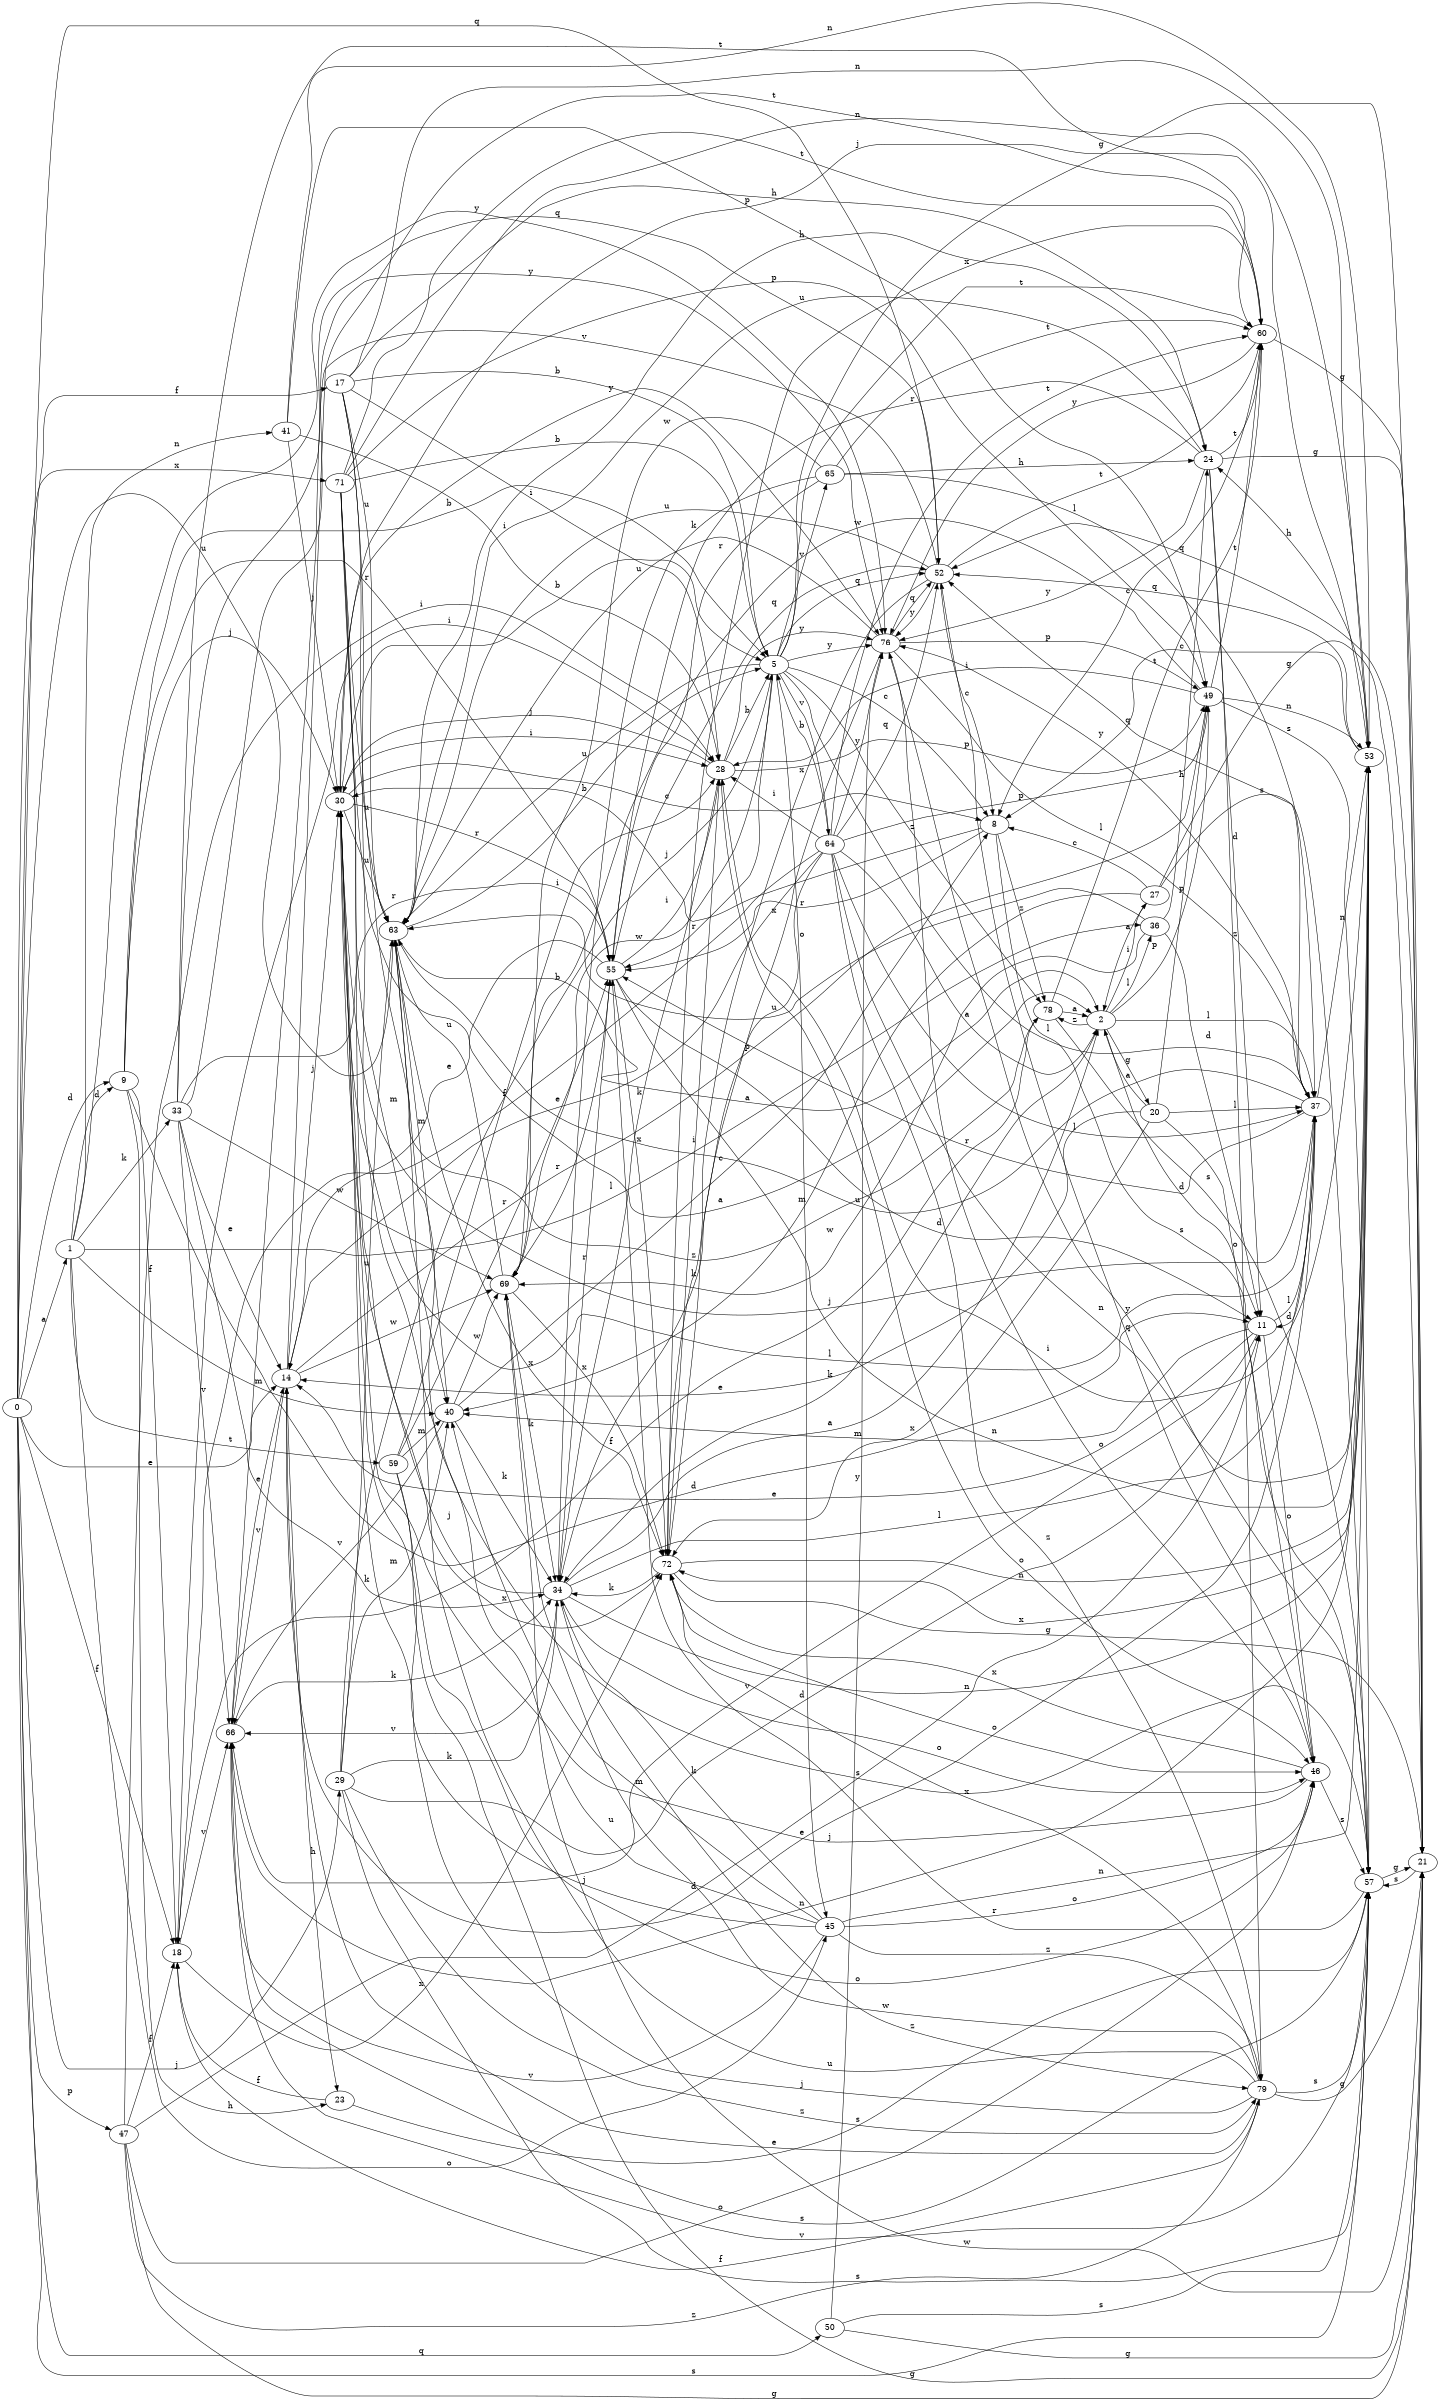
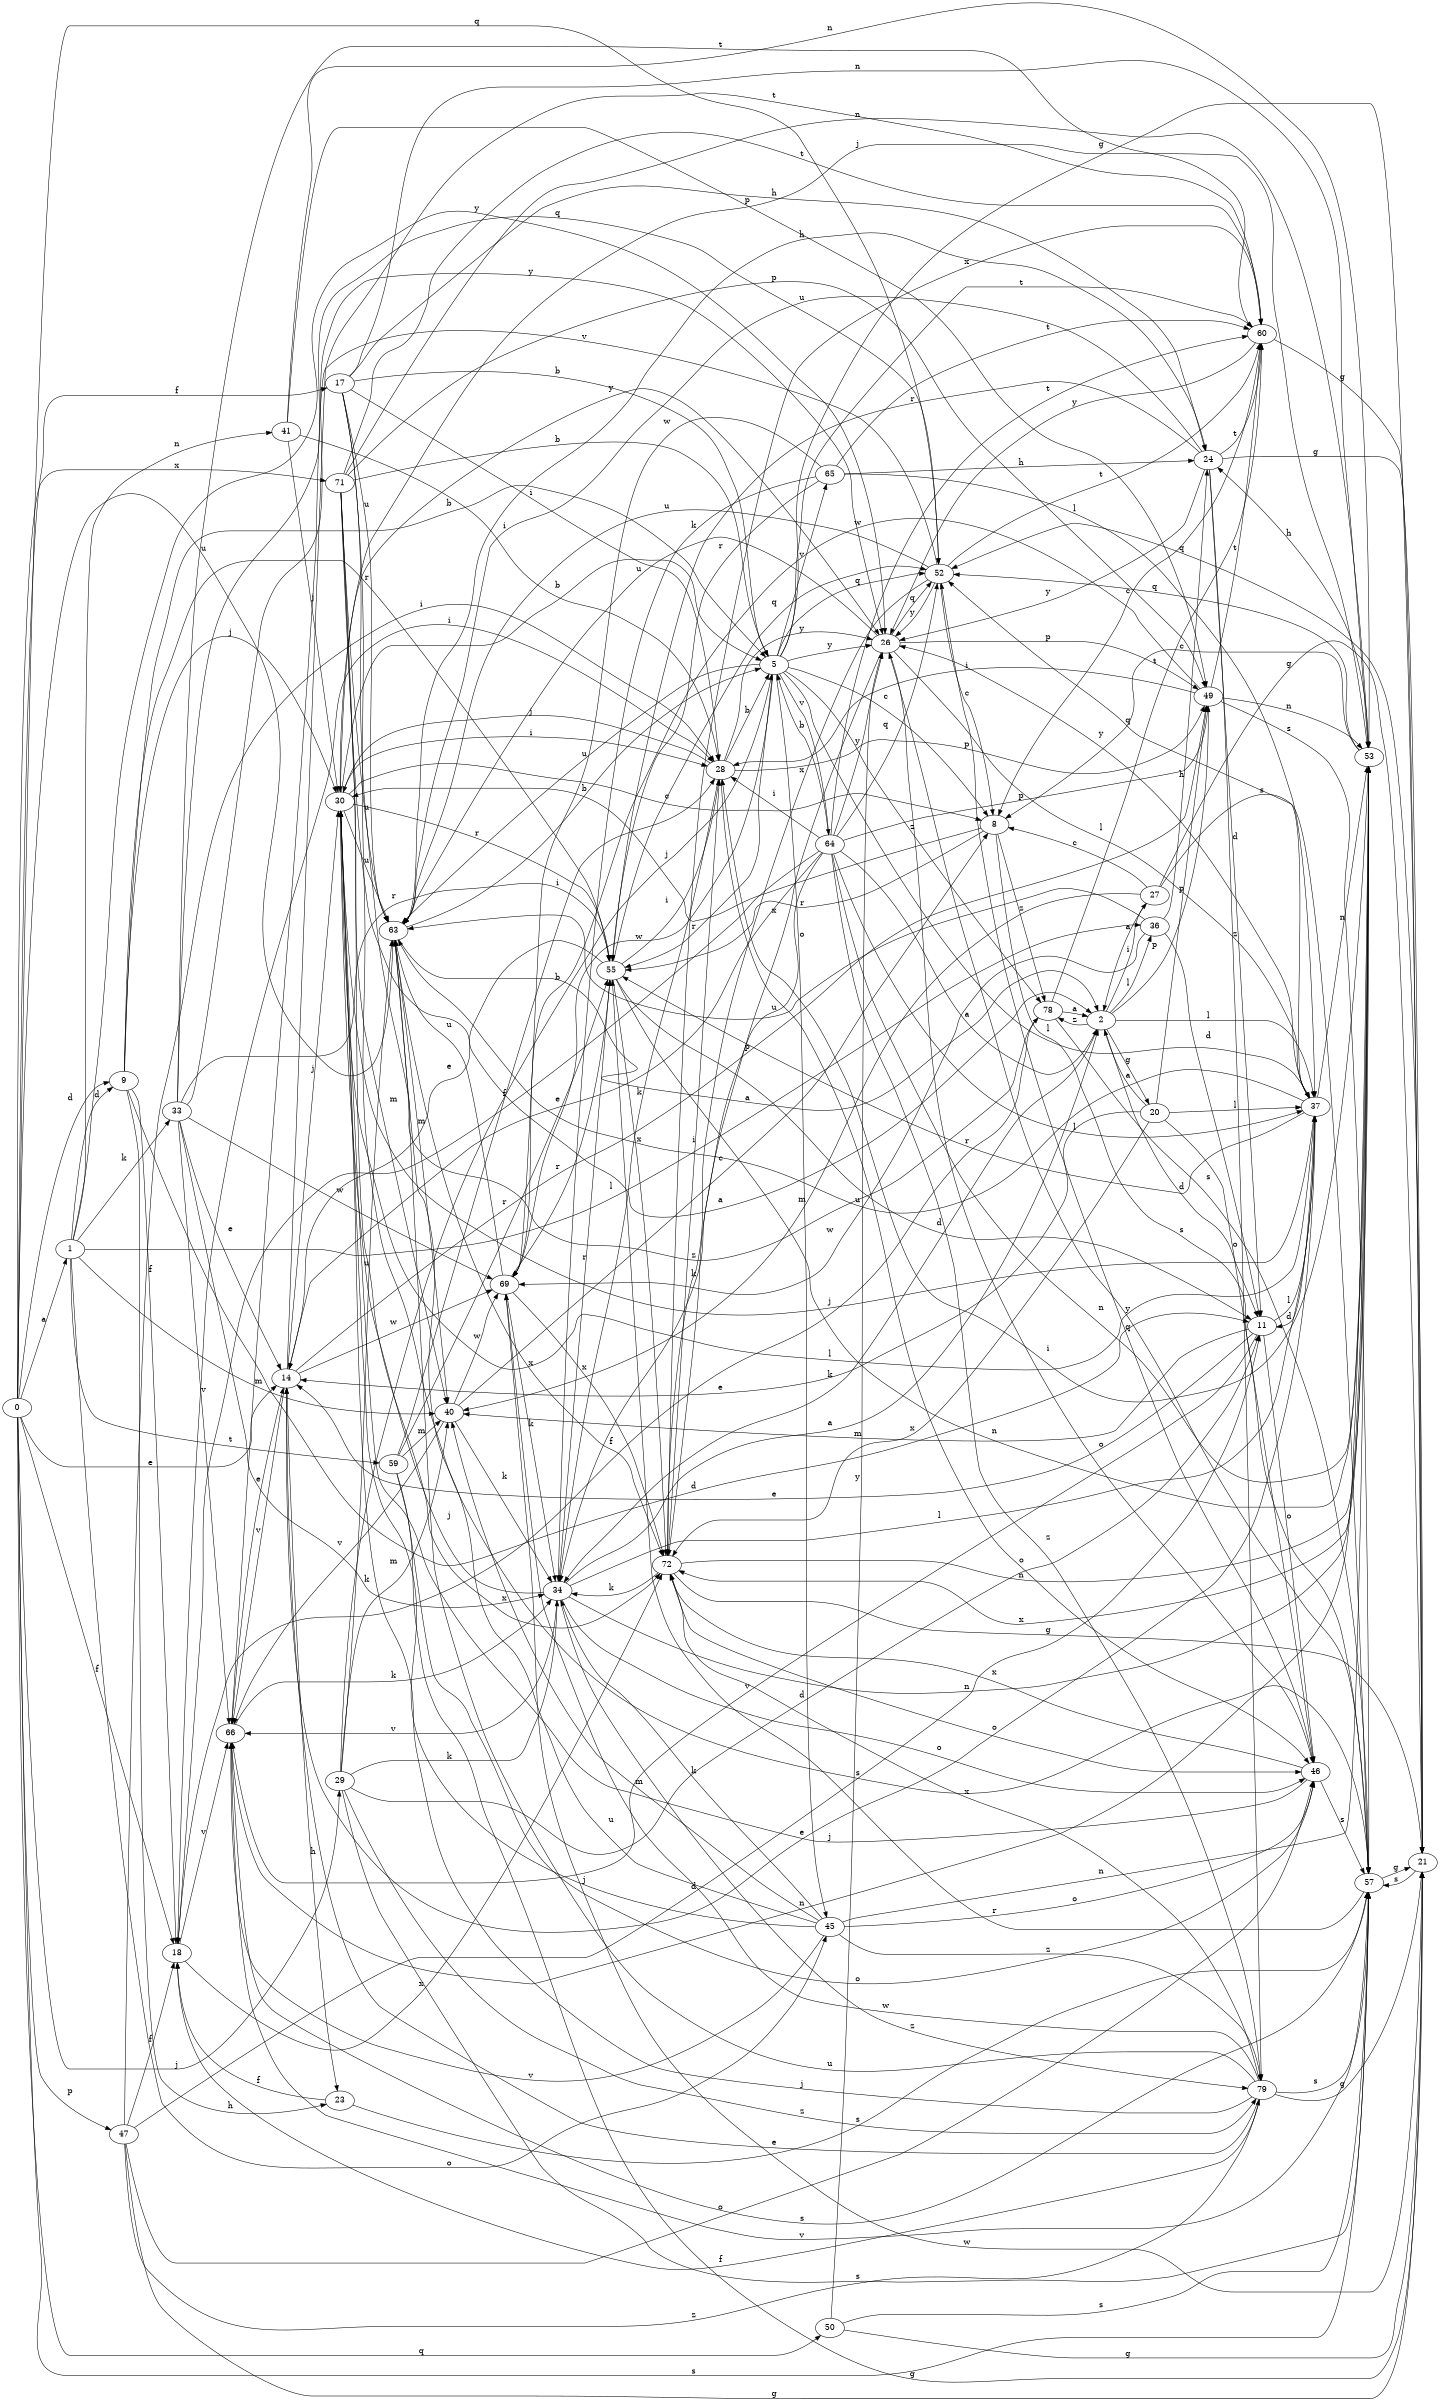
node "76": label "76" -> "26"
